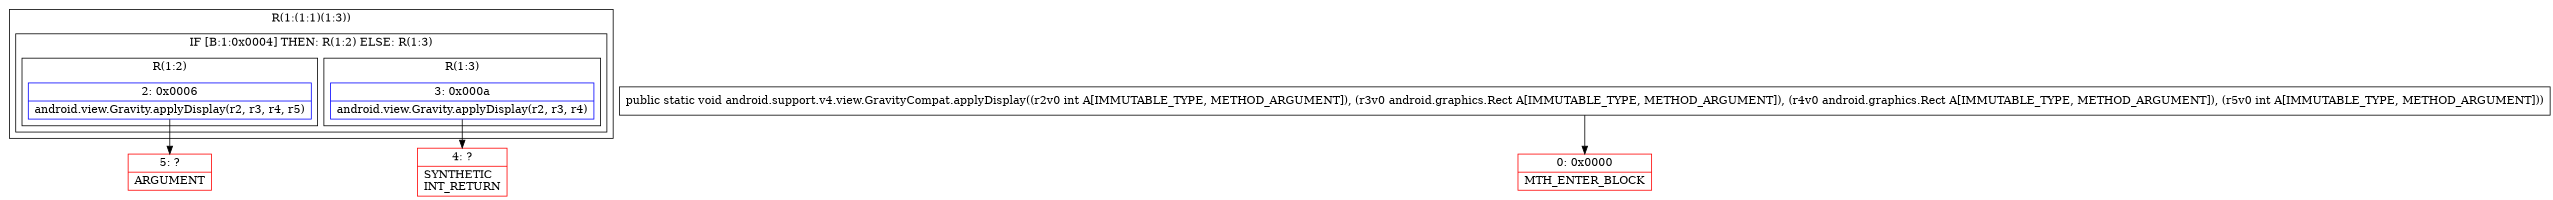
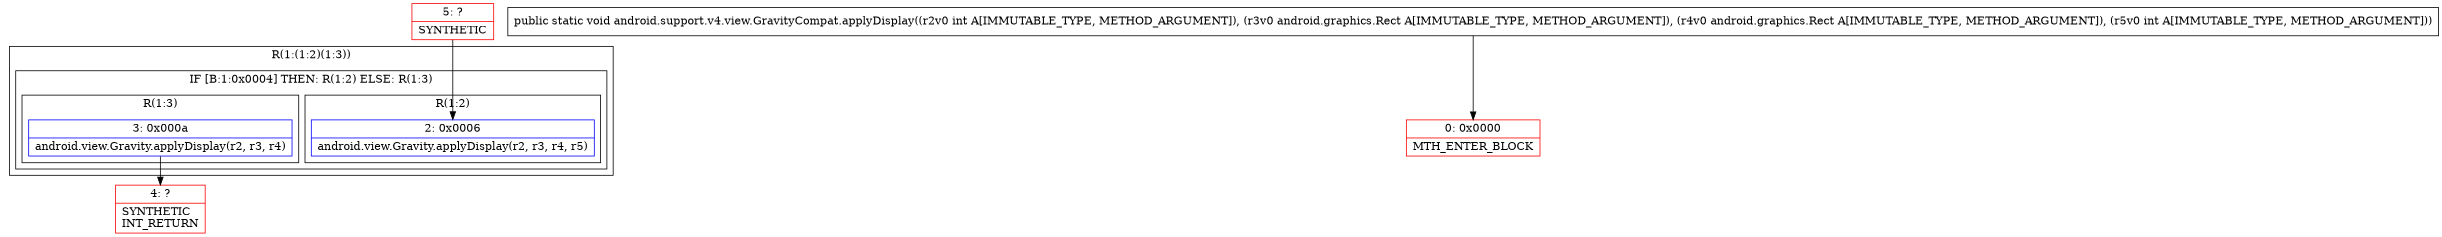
cluster "R(1:(1:1)(1:3))": label "R(1:(1:1)(1:3))" -> "R(1:(1:2)(1:3))"
edge "2: 0x0006" -> "5: ?": reversed
node "5: ?": text "ARGUMENT" -> "SYNTHETIC"
